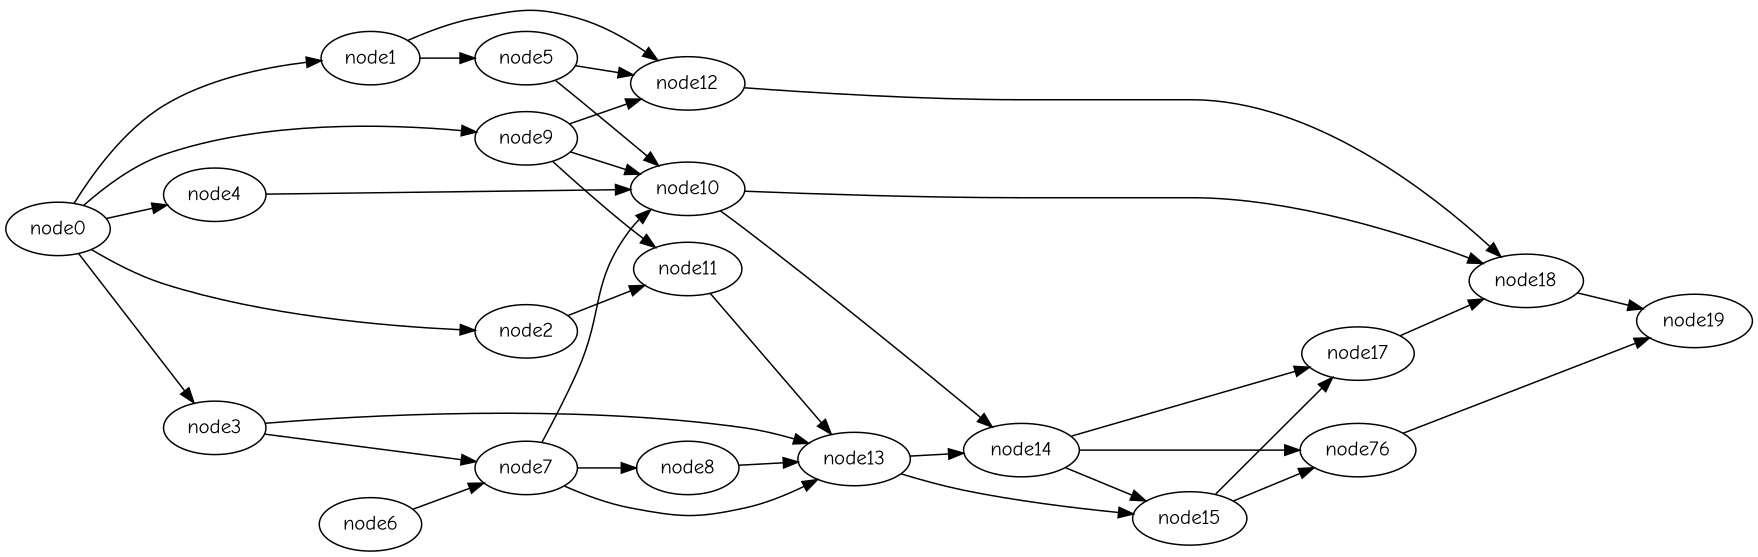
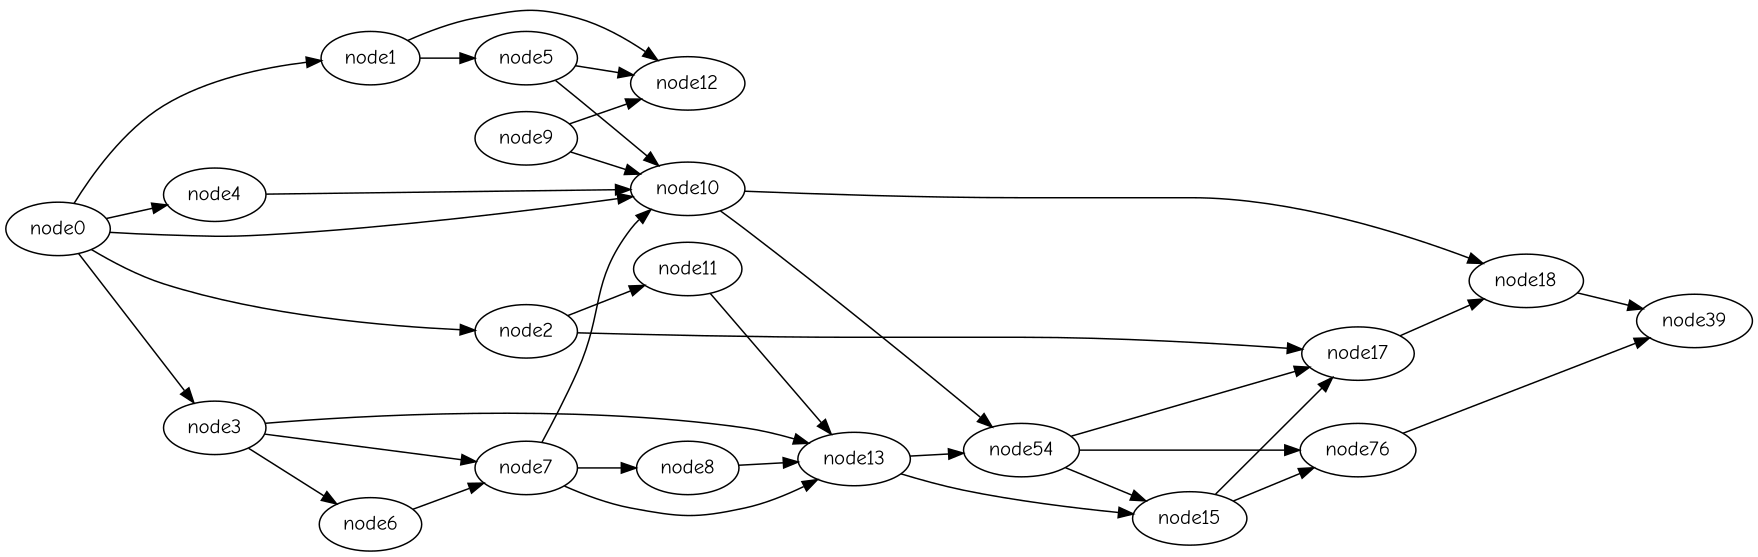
edge "node12" -> "node18": removed
edge "node0" -> "node9": now "node0" -> "node10"
edge "node9" -> "node11": removed
node "node19": label "node19" -> "node39"
edge "node2" -> "node17": added
node "node14": label "node14" -> "node54"
edge "node3" -> "node6": added
